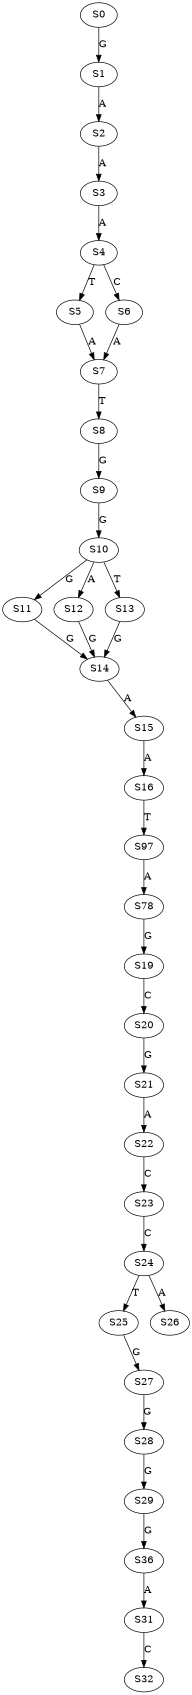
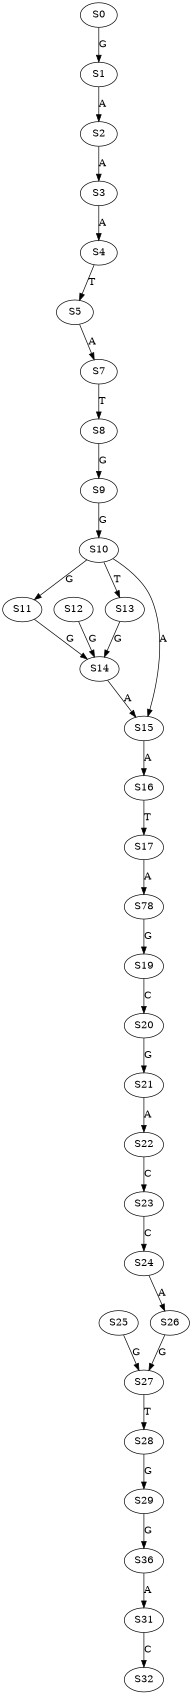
node "S6": removed
edge "S10" -> "S12": now "S10" -> "S15"
node "S97": label "S97" -> "S17"
edge "S24" -> "S25": removed, label "T"
edge "S26" -> "S27": added, label "G"
edge "S27" -> "S28": label "G" -> "T"
